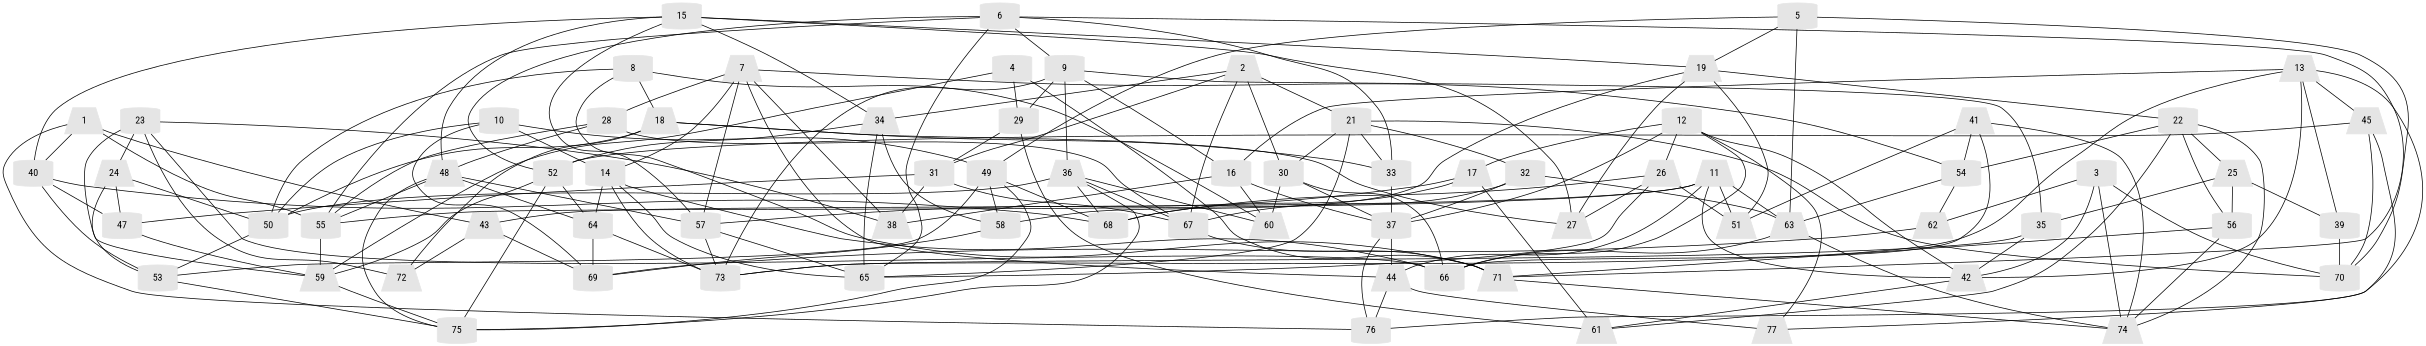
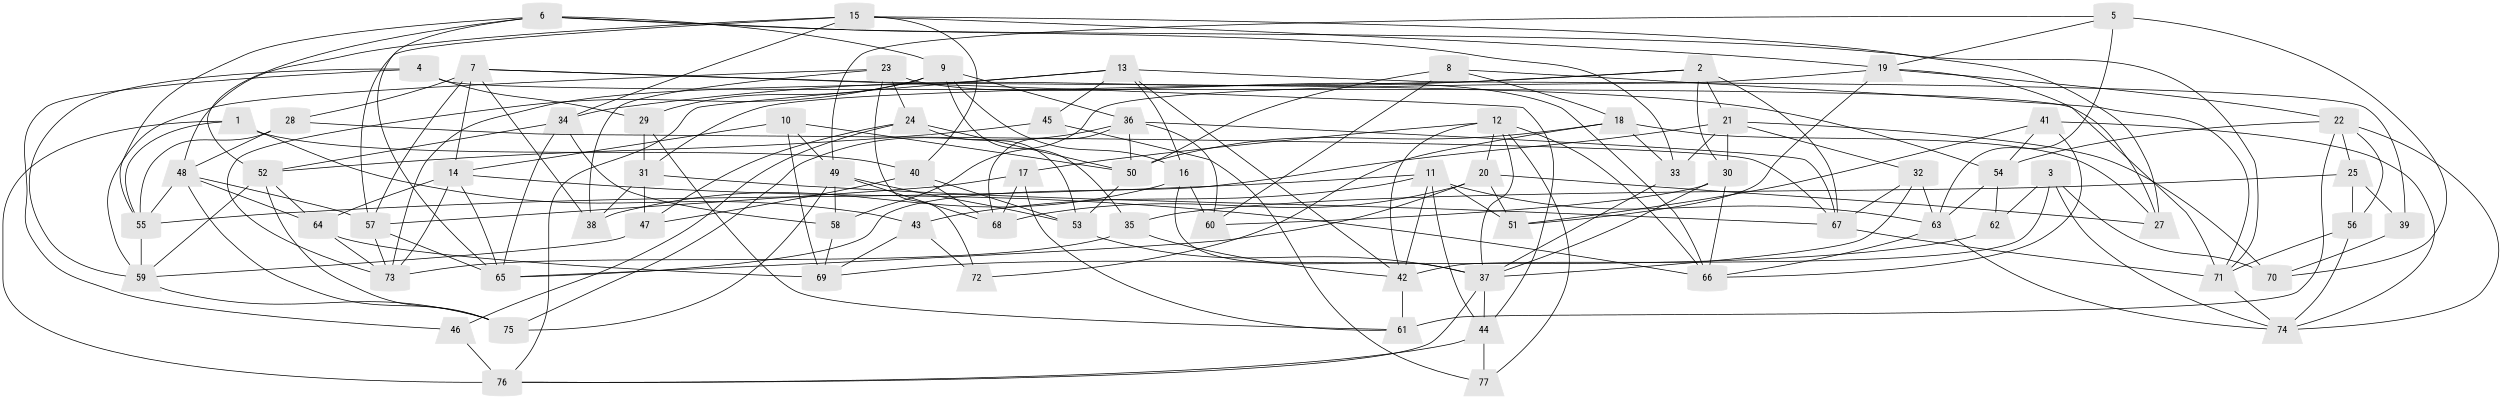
node "26": label "26" -> "20"
edge "45" -- "70": removed
edge "53" -- "75": now "53" -- "37"
node "46": added
